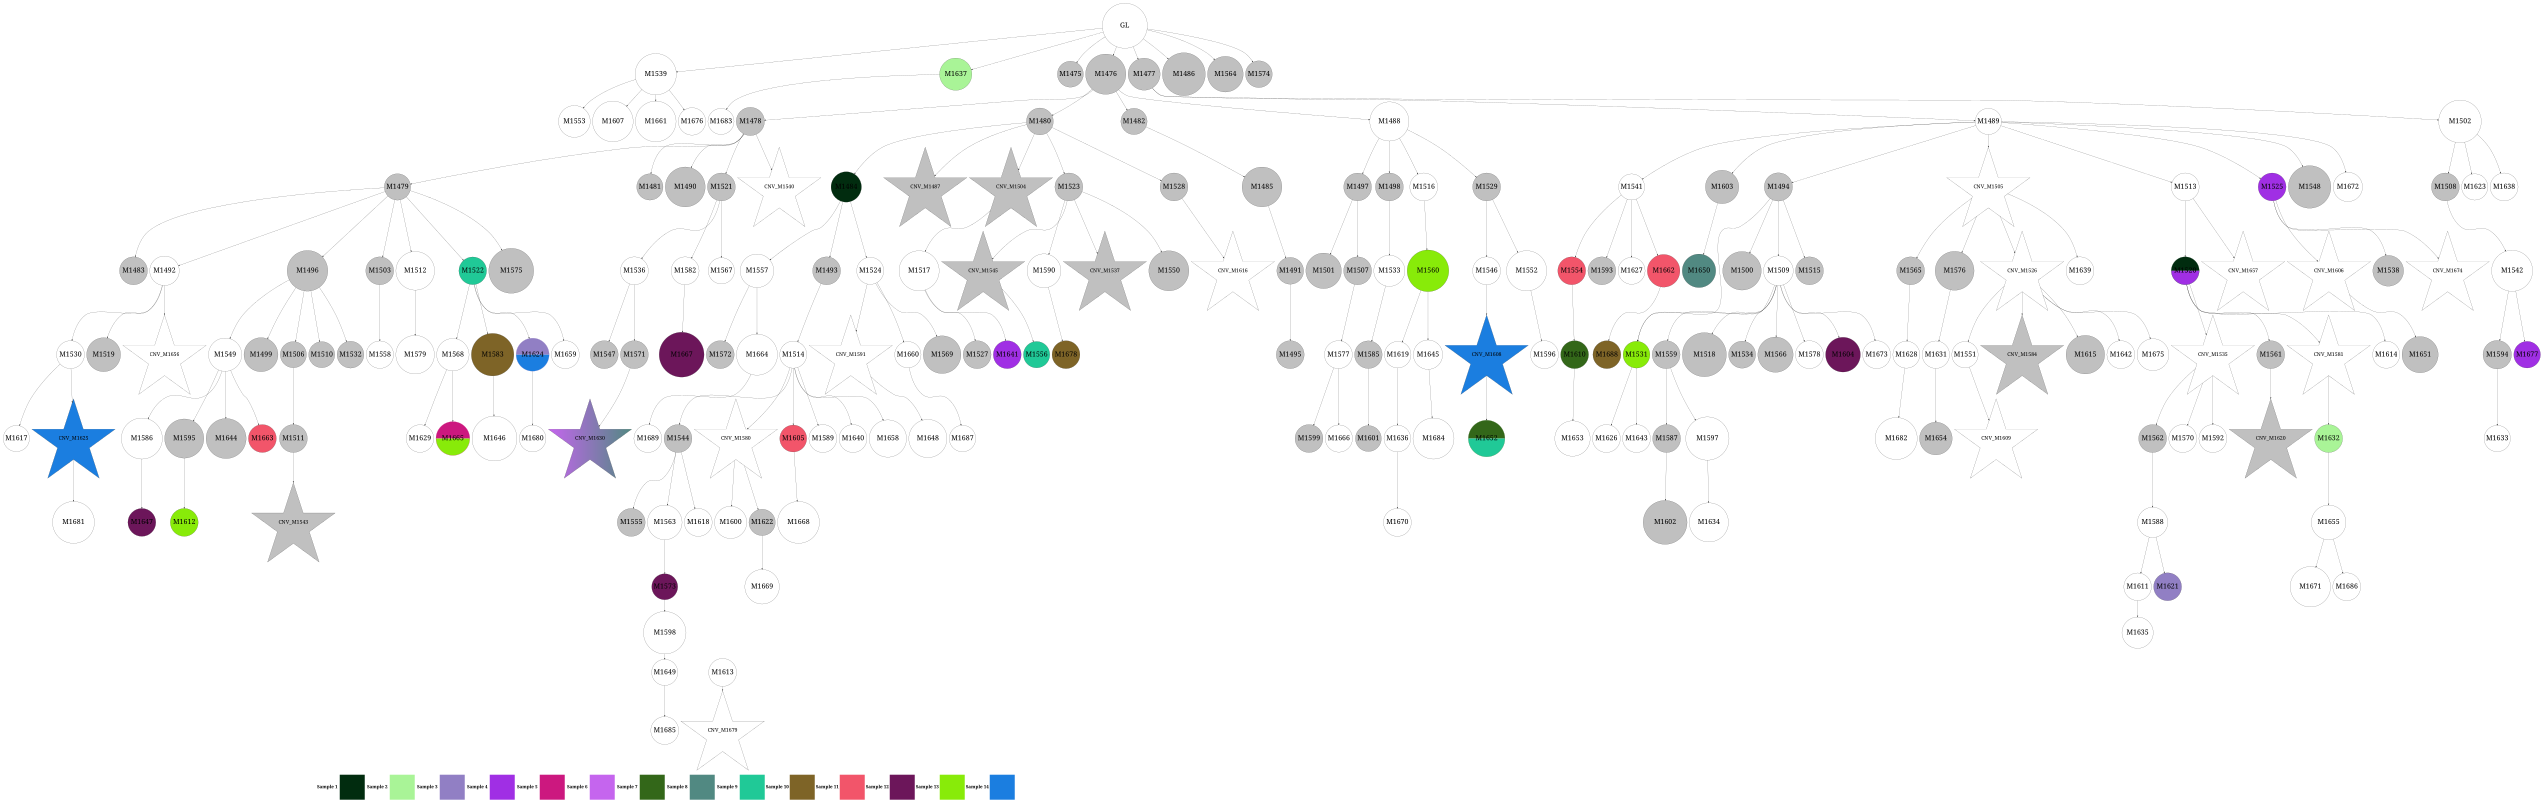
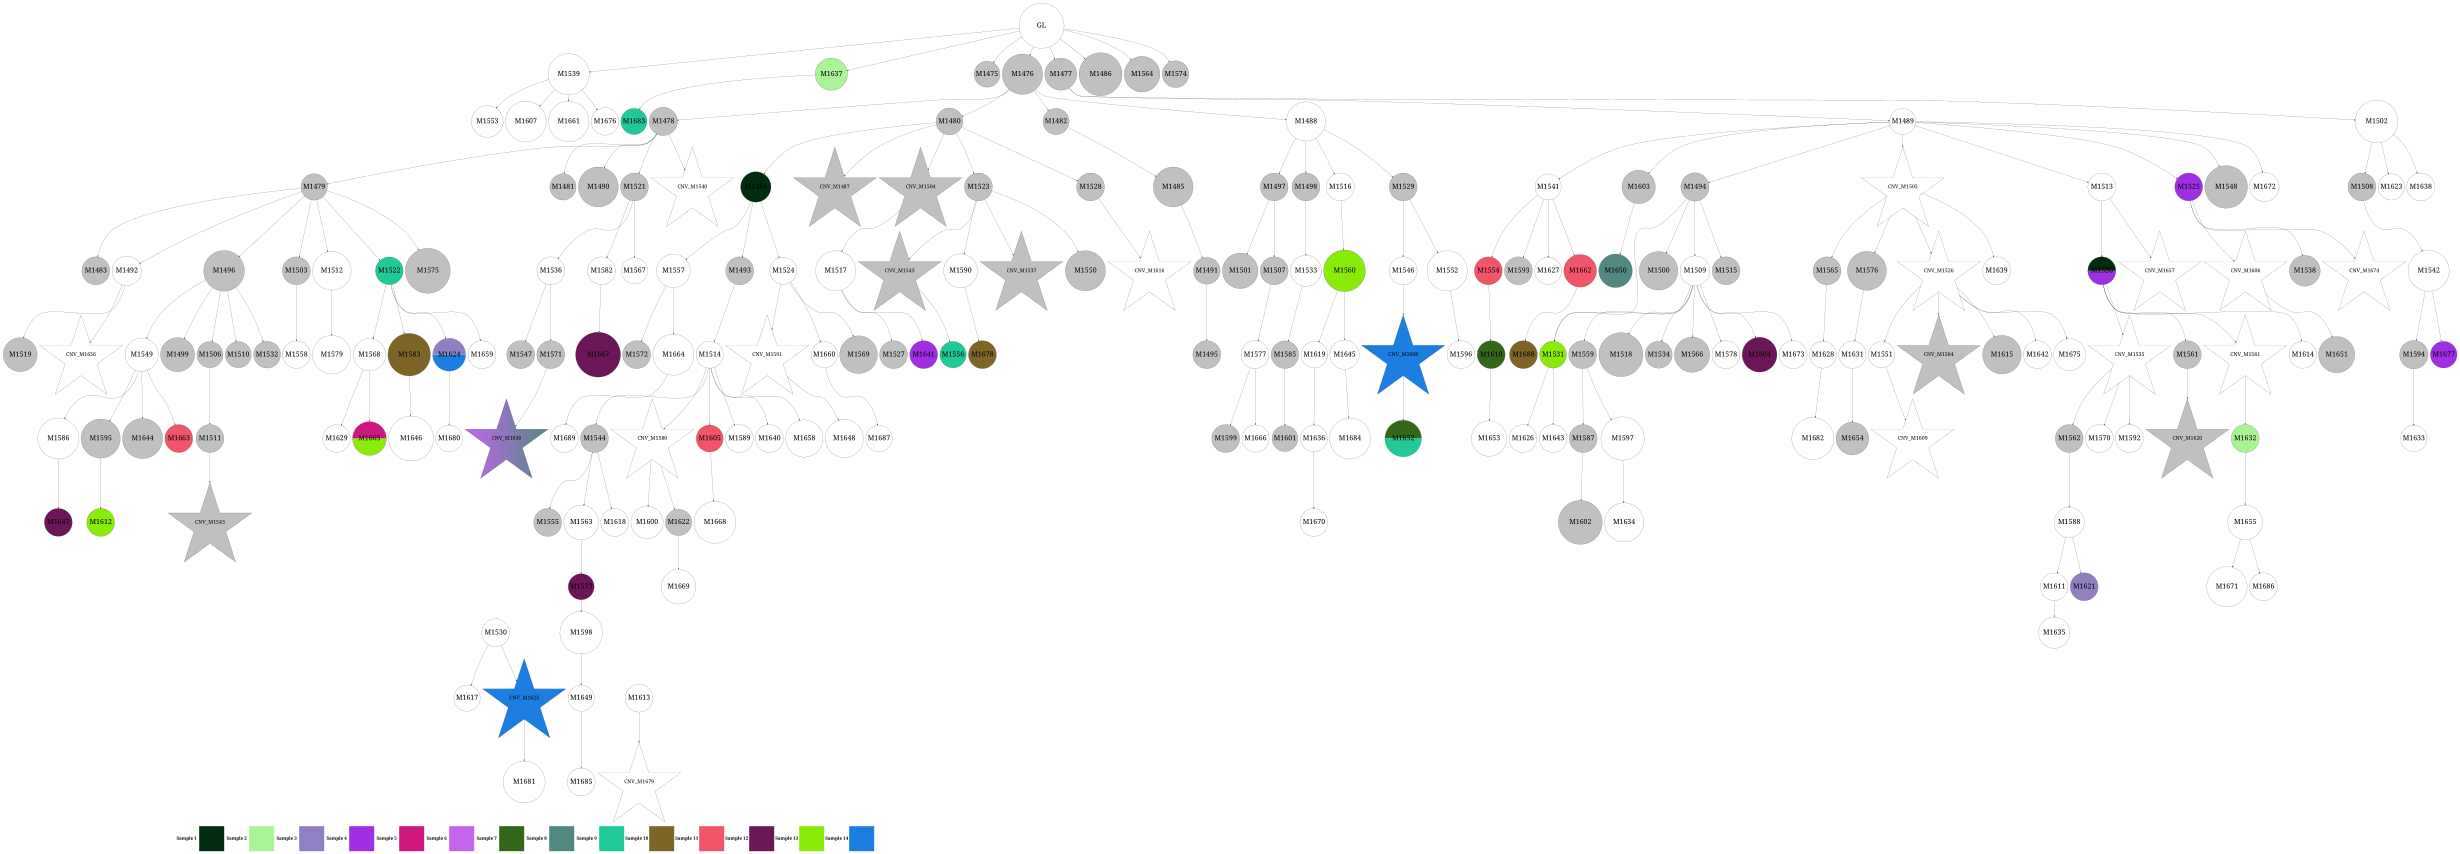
node "M1683": fillcolor white -> #20c997
edge "M1492" -> "M1530": removed
